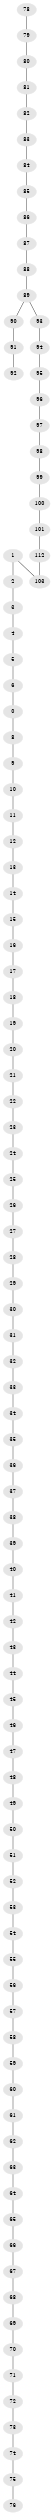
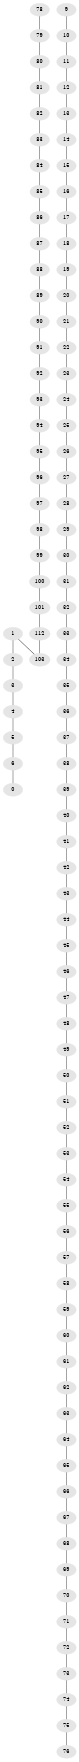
edge "89" -- "93": now "92" -- "93"
node "8": removed
